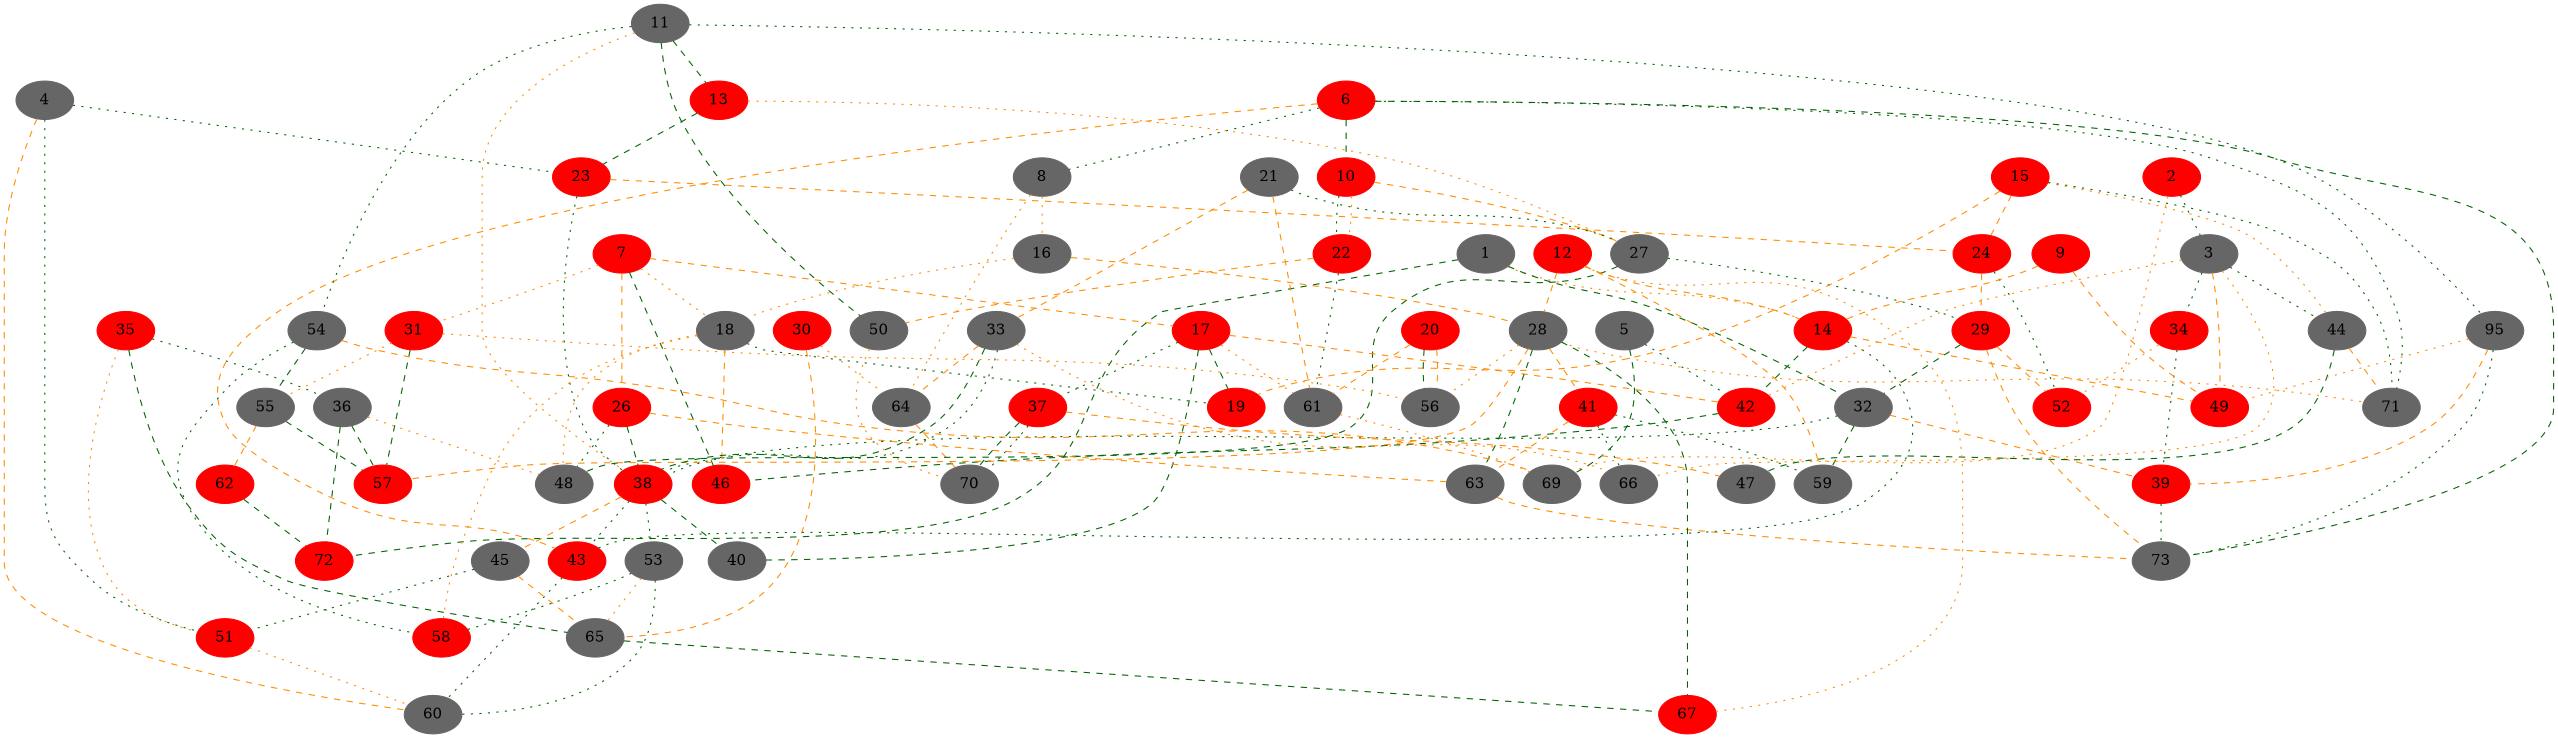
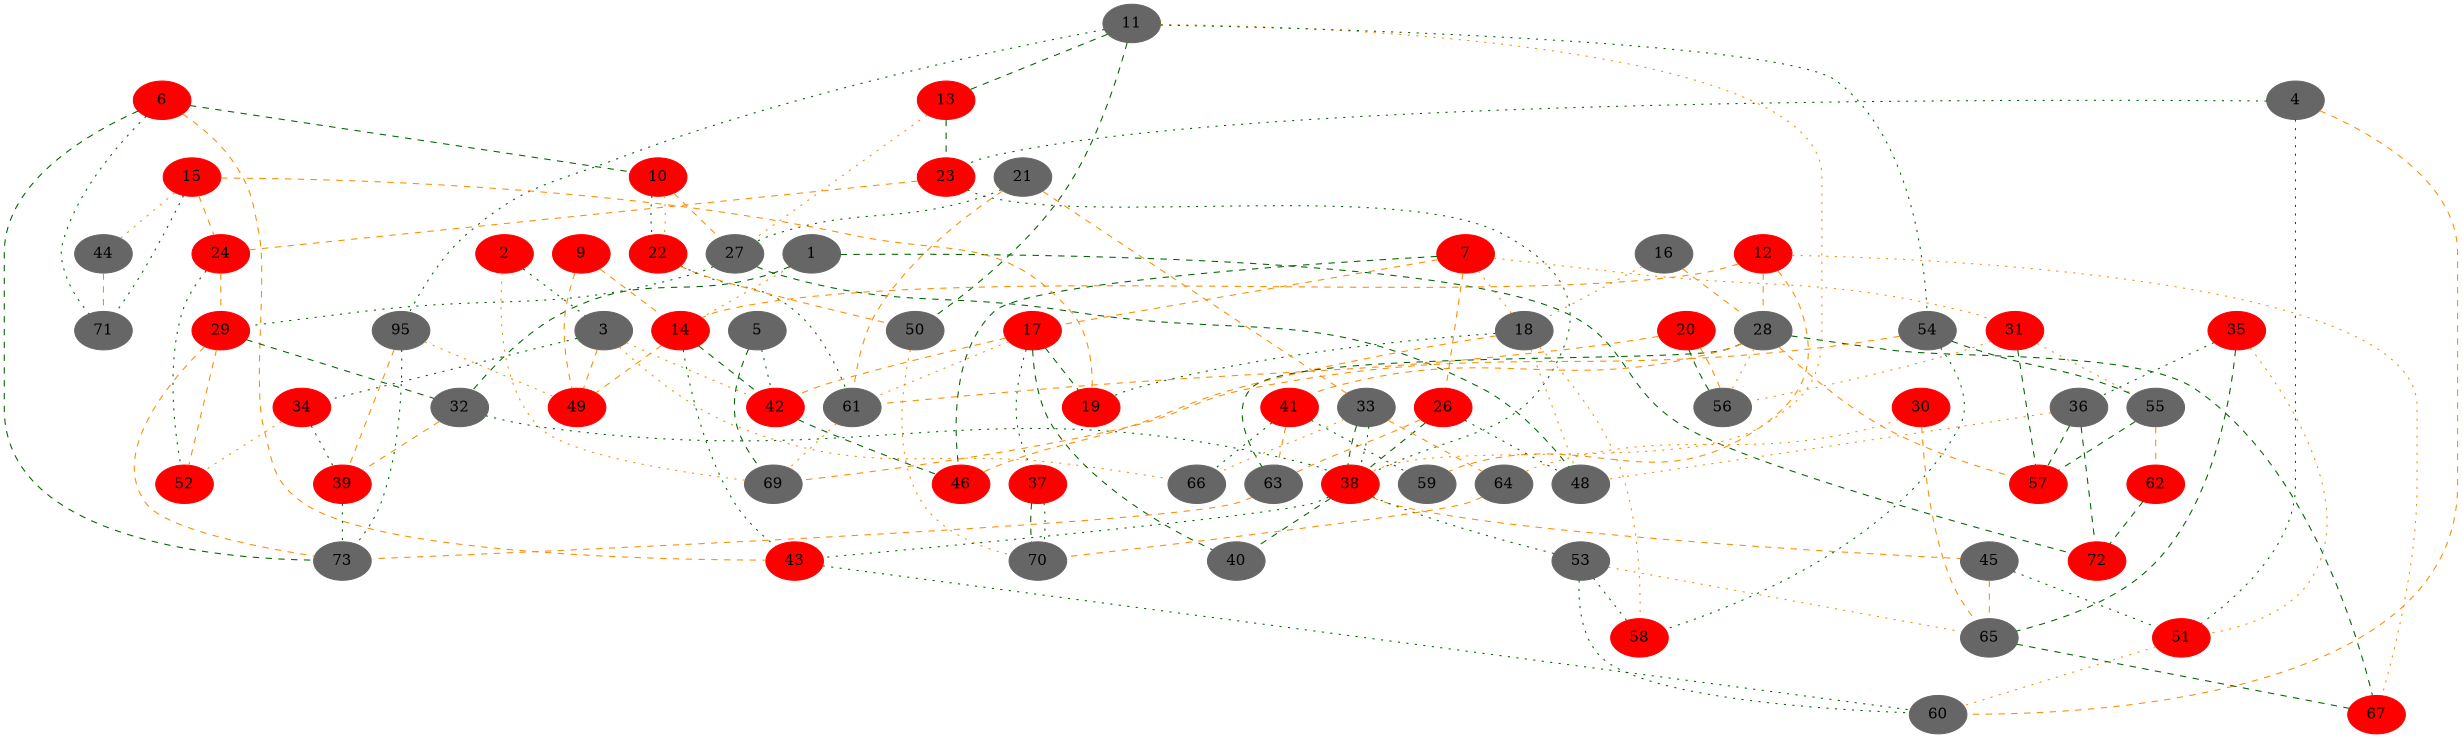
node "8": removed
edge "3" -- "44": removed
edge "28" -- "71": removed
edge "32" -- "59": removed
node "47": removed
